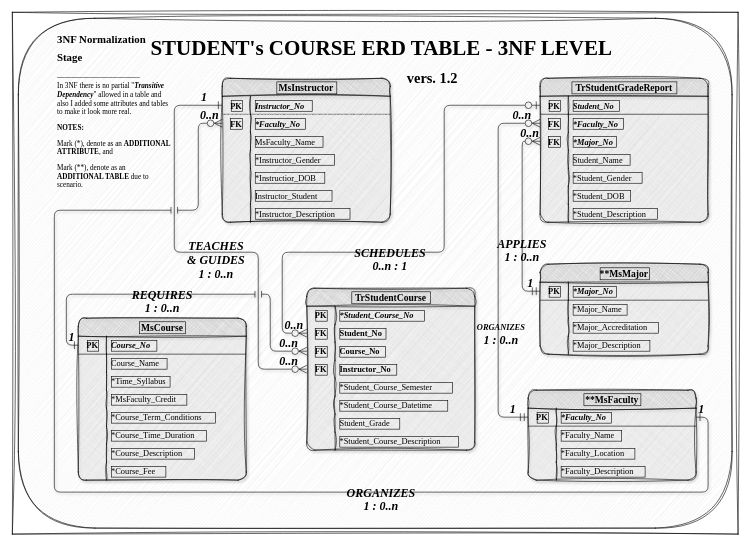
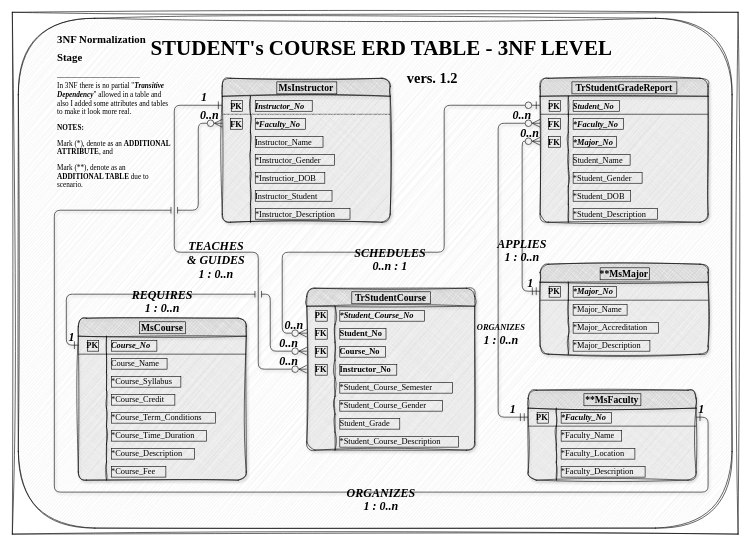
node "MsFaculty_Name": label "MsFaculty_Name" -> "Instructor_Name"
node "*Time_Syllabus": label "*Time_Syllabus" -> "*Course_Syllabus"
node "*MsFaculty_Credit": label "*MsFaculty_Credit" -> "*Course_Credit"
node "*Student_Course_Datetime": label "*Student_Course_Datetime" -> "*Student_Course_Gender"
